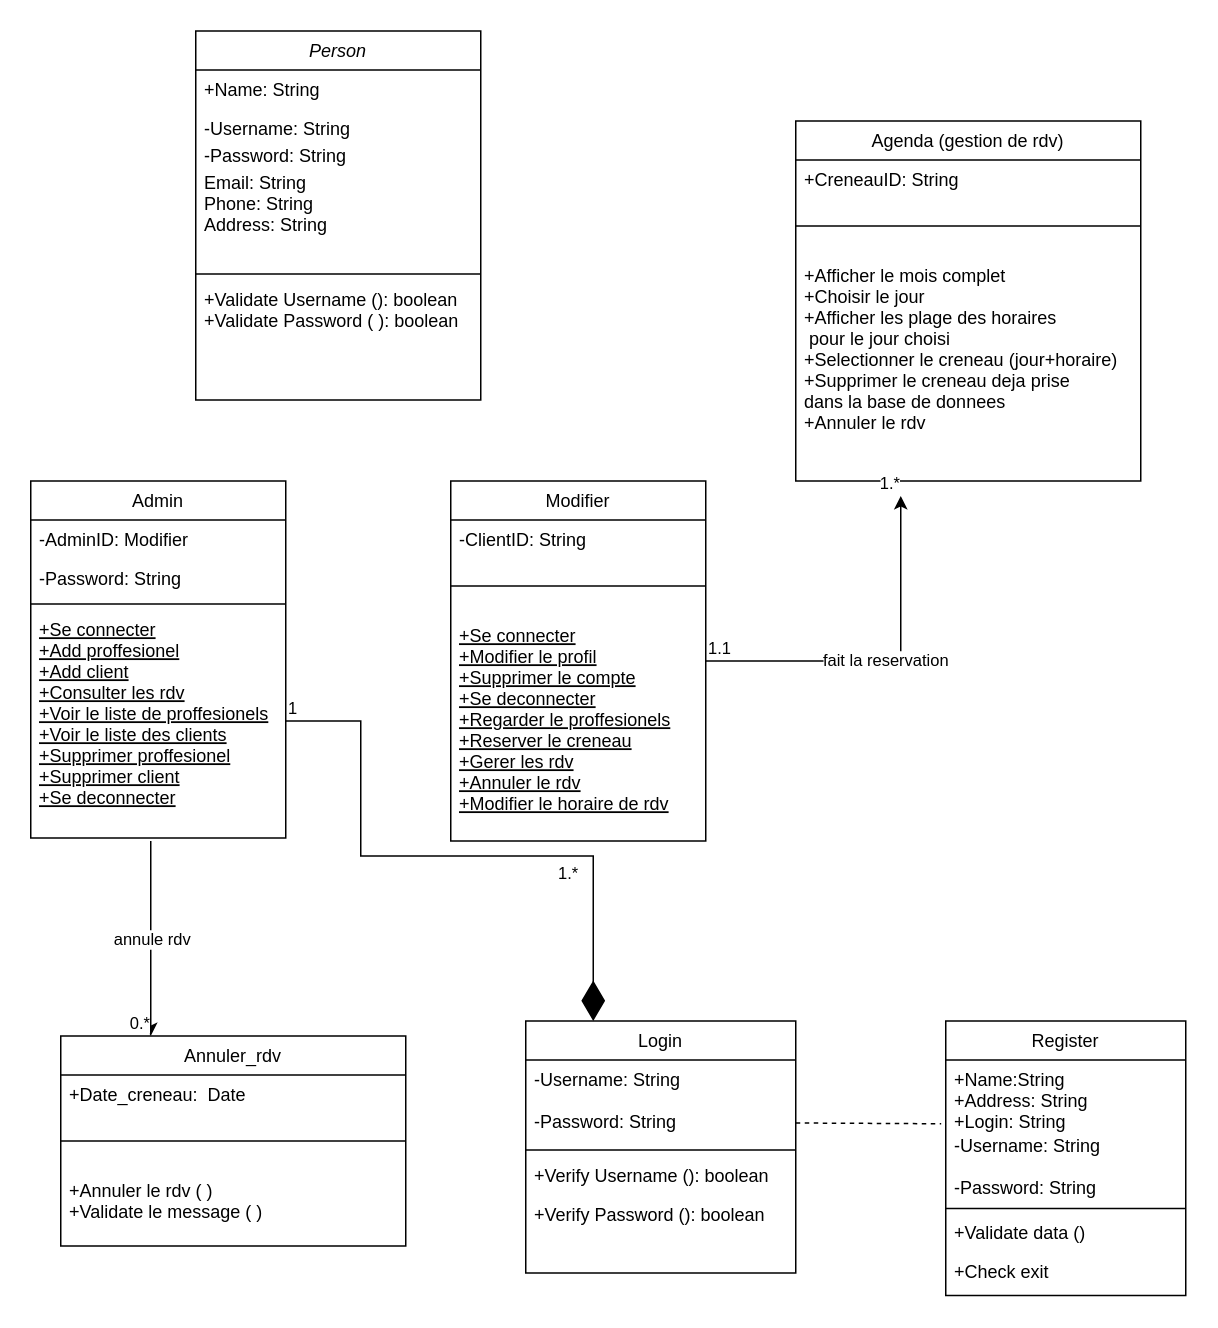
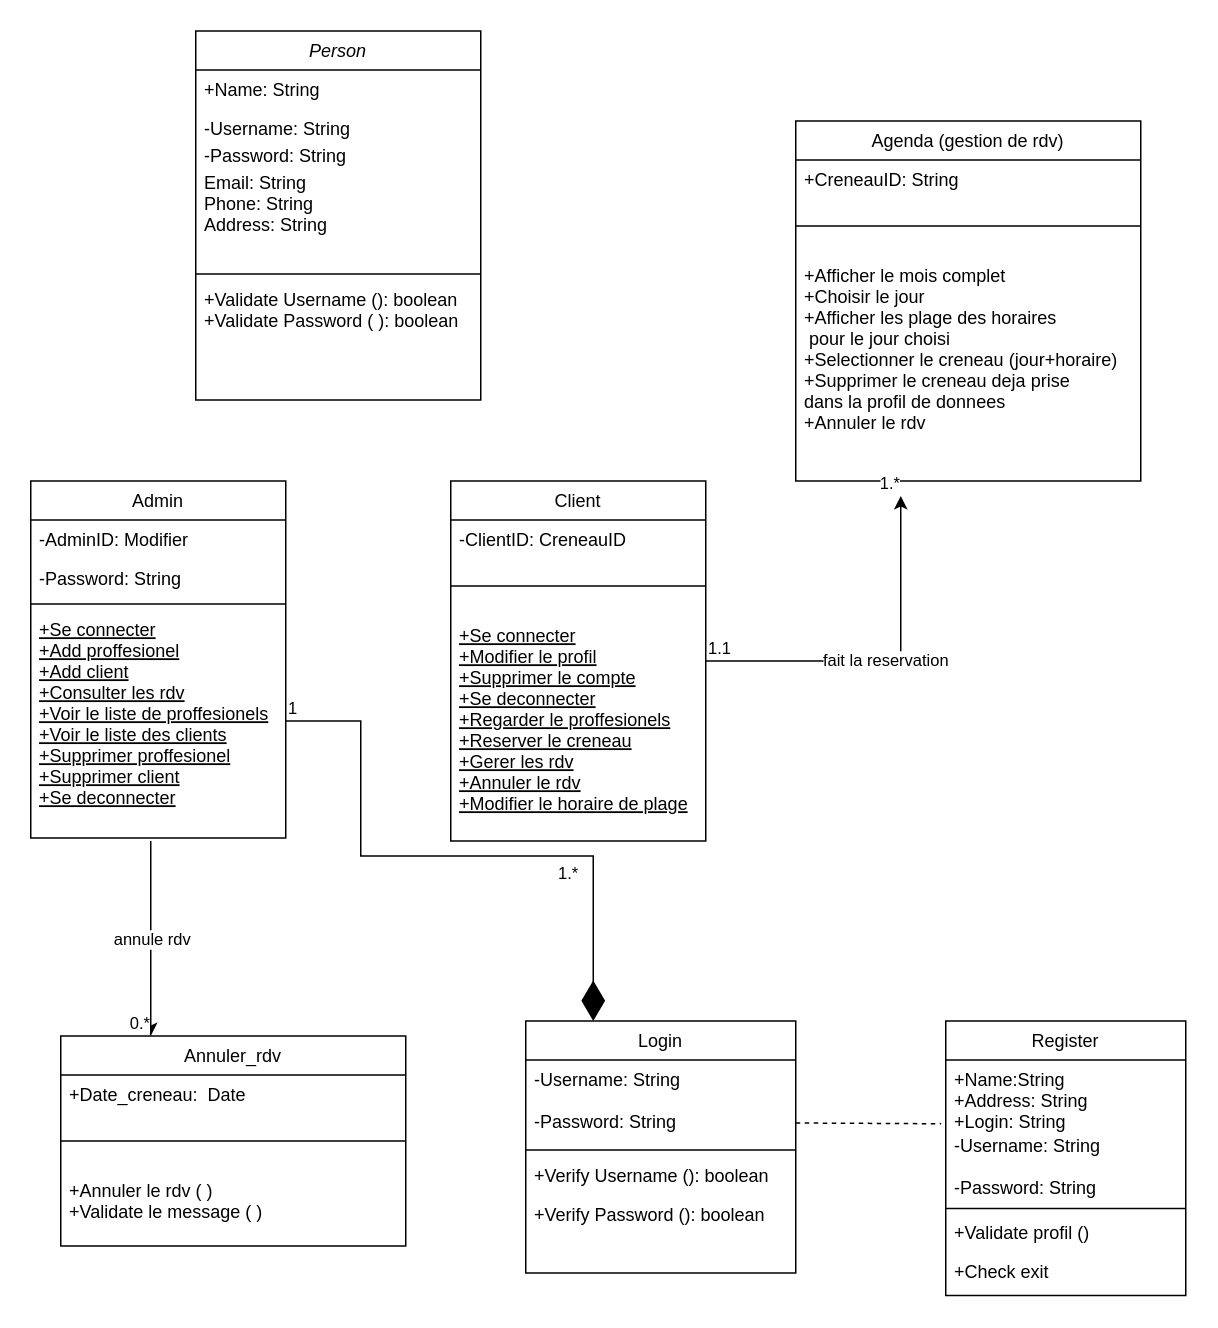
node "+Afficher le mois complet +Choisir le jour +Afficher les plage des horaires pour le jour choisi +Selectionner le creneau (jour+horaire) +Supprimer le creneau deja prise dans la base de donnees +Annuler le rdv": label "+Afficher le mois complet +Choisir le jour +Afficher les plage des horaires pour le jour choisi +Selectionner le creneau (jour+horaire) +Supprimer le creneau deja prise dans la base de donnees +Annuler le rdv" -> "+Afficher le mois complet +Choisir le jour +Afficher les plage des horaires pour le jour choisi +Selectionner le creneau (jour+horaire) +Supprimer le creneau deja prise dans la profil de donnees +Annuler le rdv"
node "Modifier": label "Modifier" -> "Client"
node "-ClientID: String": label "-ClientID: String" -> "-ClientID: CreneauID"
node "+Se connecter +Modifier le profil +Supprimer le compte +Se deconnecter +Regarder le proffesionels +Reserver le creneau +Gerer les rdv +Annuler le rdv +Modifier le horaire de rdv": label "+Se connecter +Modifier le profil +Supprimer le compte +Se deconnecter +Regarder le proffesionels +Reserver le creneau +Gerer les rdv +Annuler le rdv +Modifier le horaire de rdv" -> "+Se connecter +Modifier le profil +Supprimer le compte +Se deconnecter +Regarder le proffesionels +Reserver le creneau +Gerer les rdv +Annuler le rdv +Modifier le horaire de plage"
node "+Validate data ()": label "+Validate data ()" -> "+Validate profil ()"
